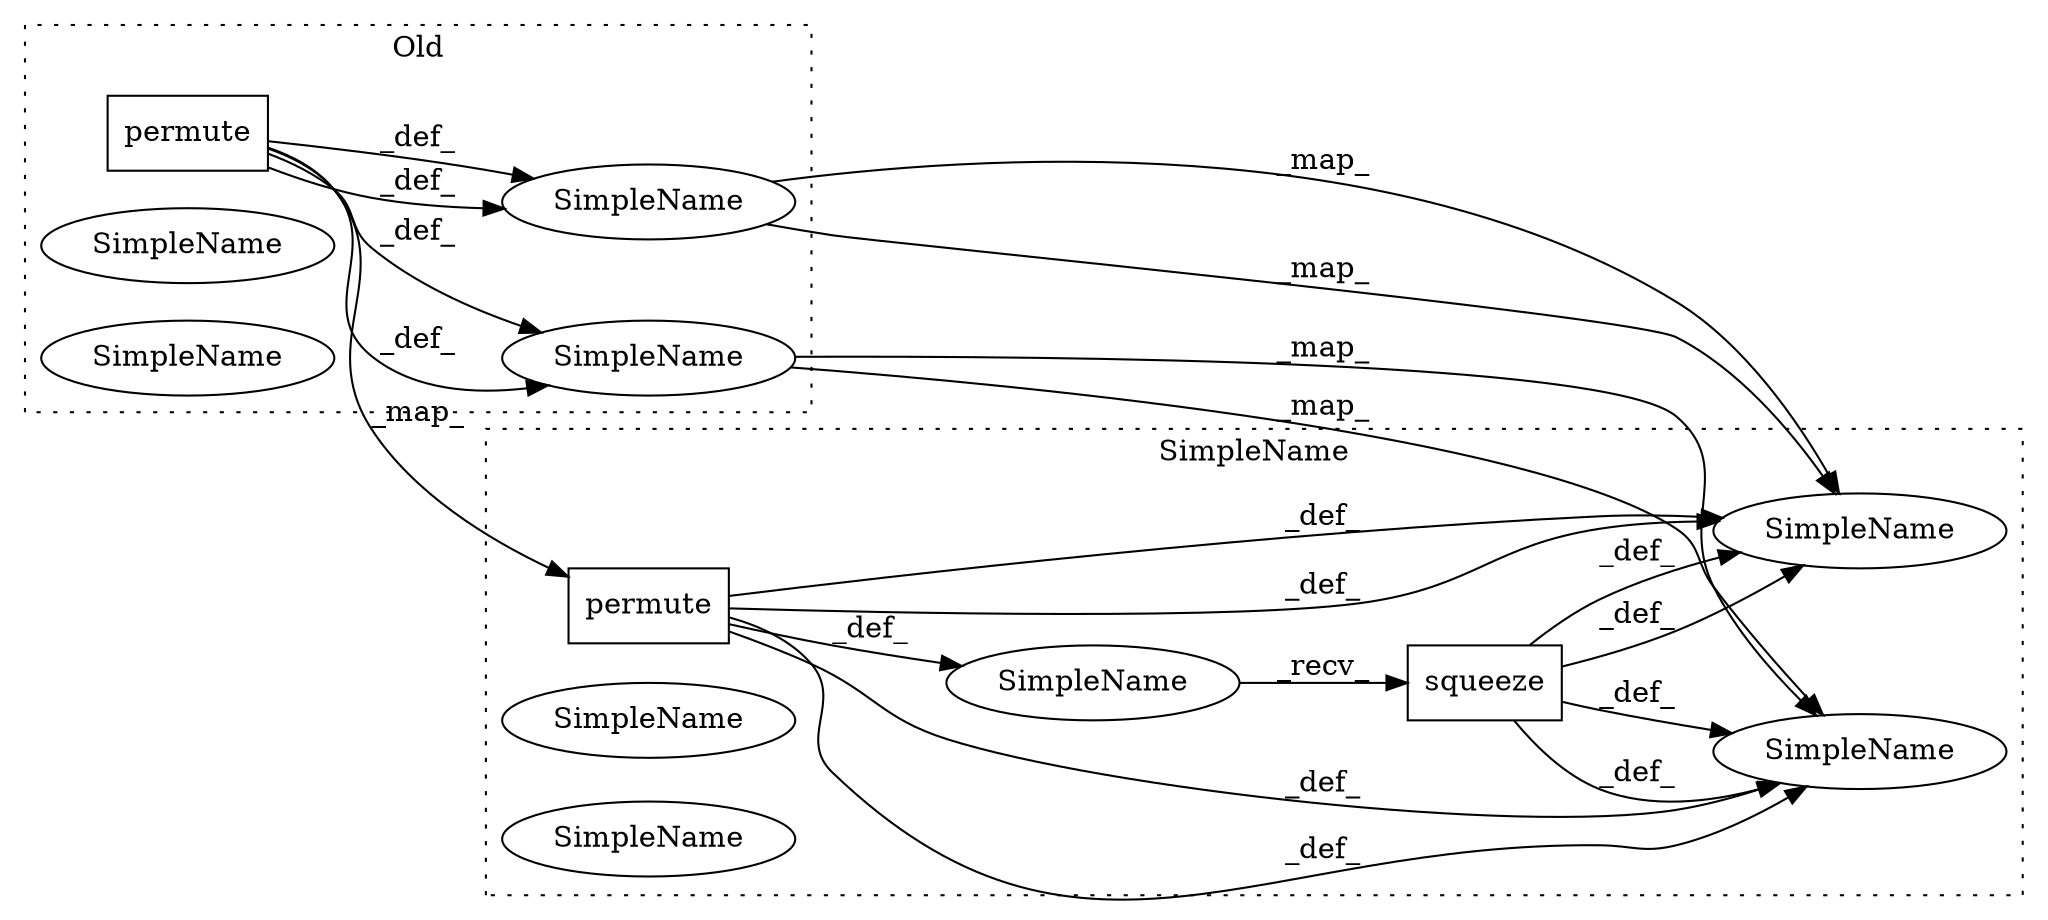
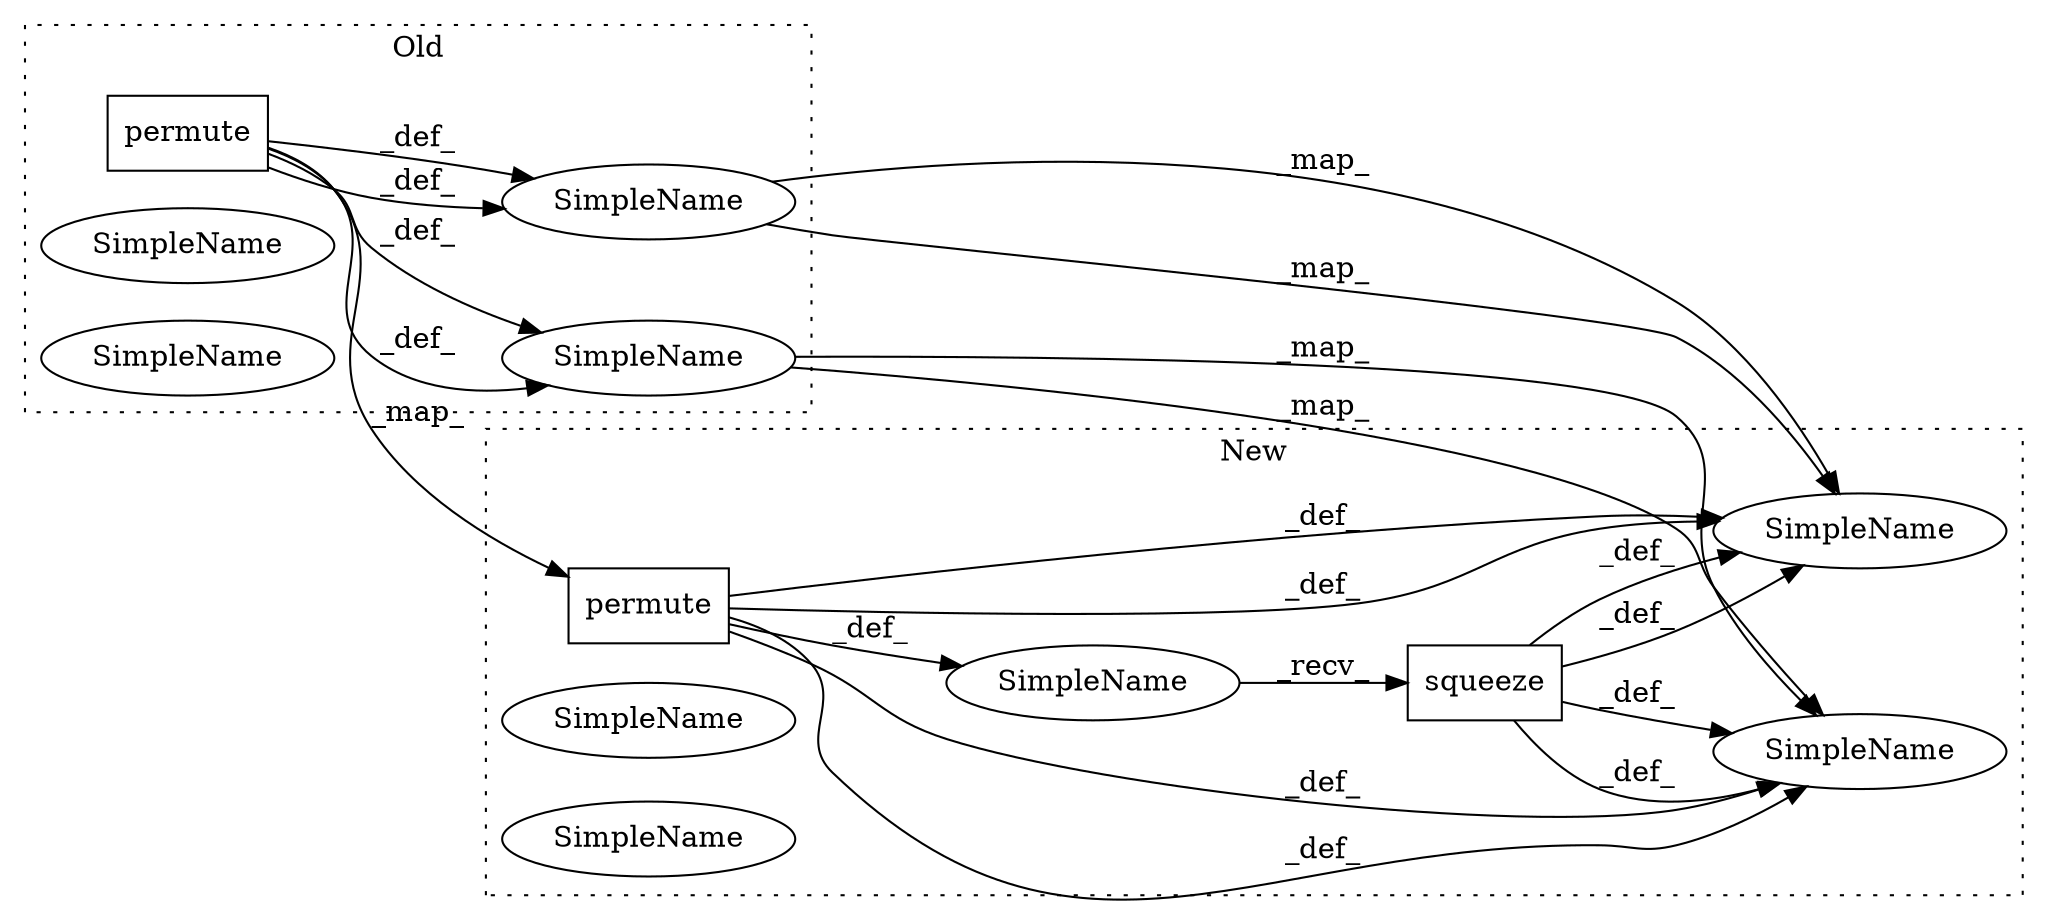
cluster "SimpleName": label "SimpleName" -> "New"
